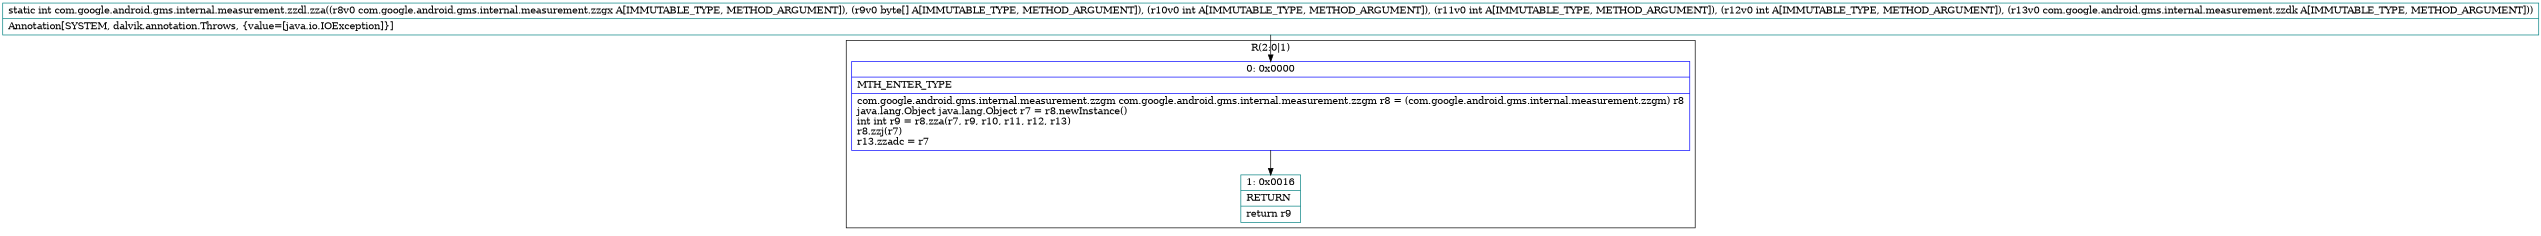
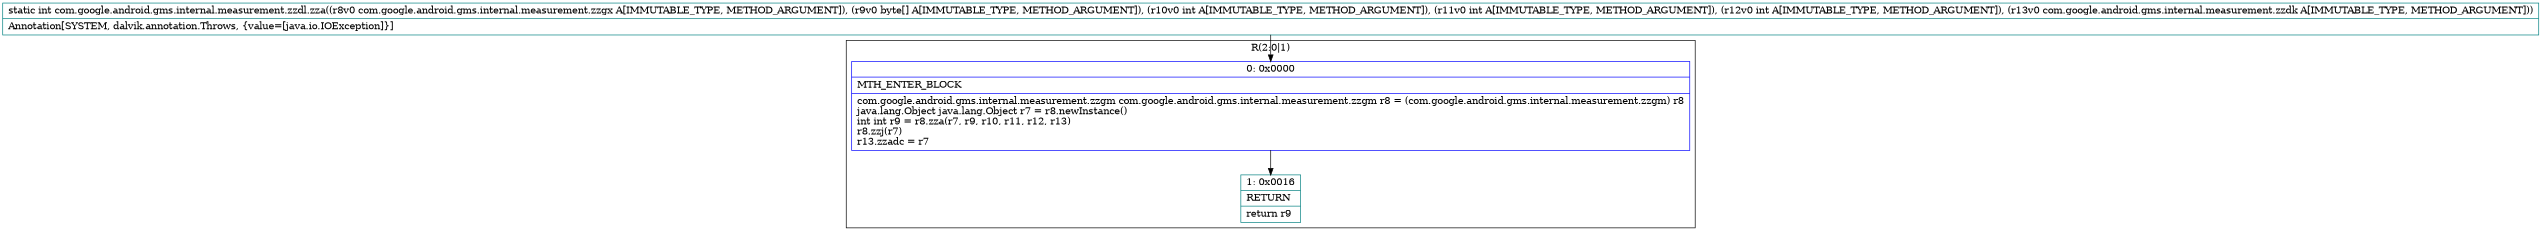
node "0: 0x0000": text "MTH_ENTER_TYPE" -> "MTH_ENTER_BLOCK"
